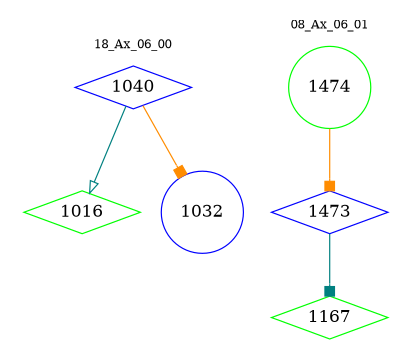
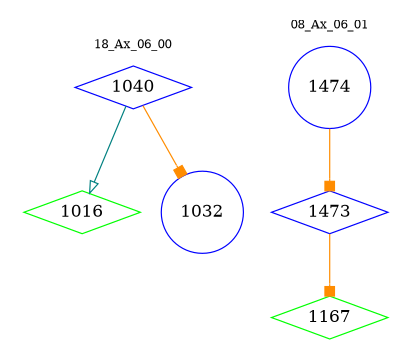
node "1474": color green -> blue
edge "1473" -> "1167": color teal -> darkorange
